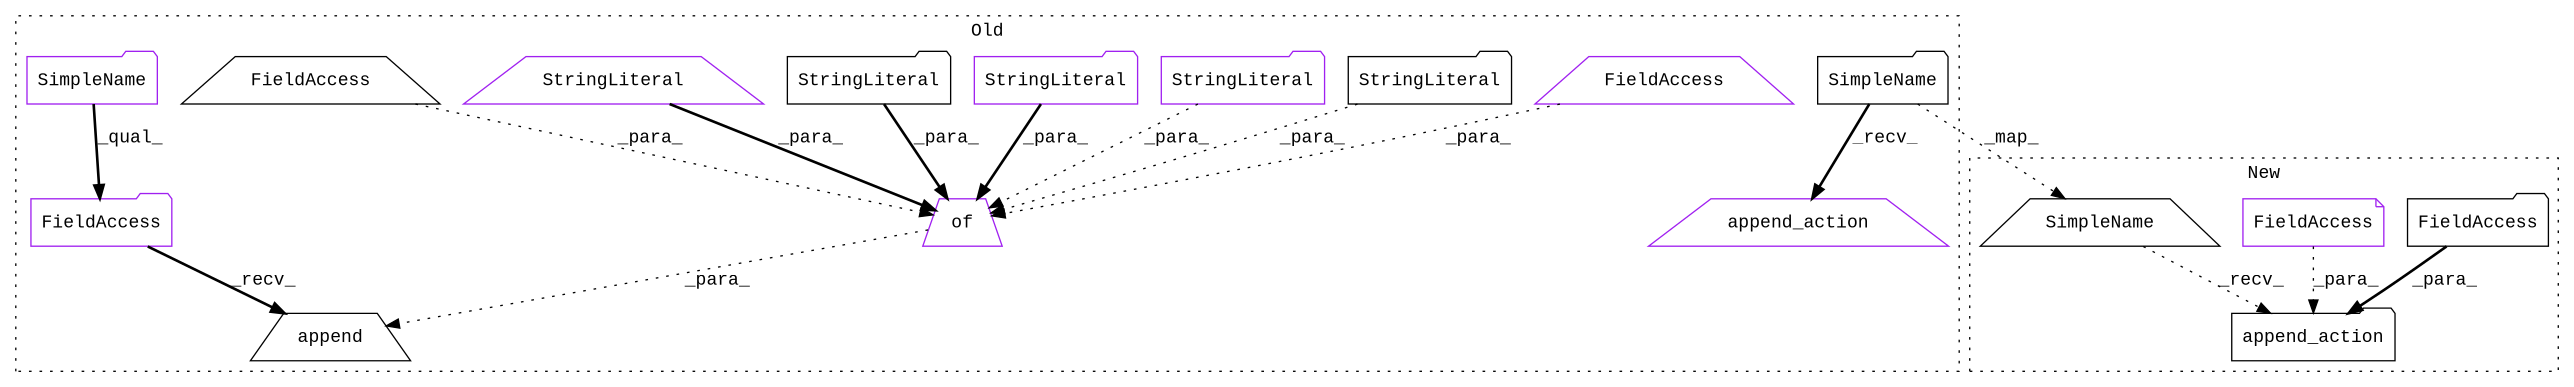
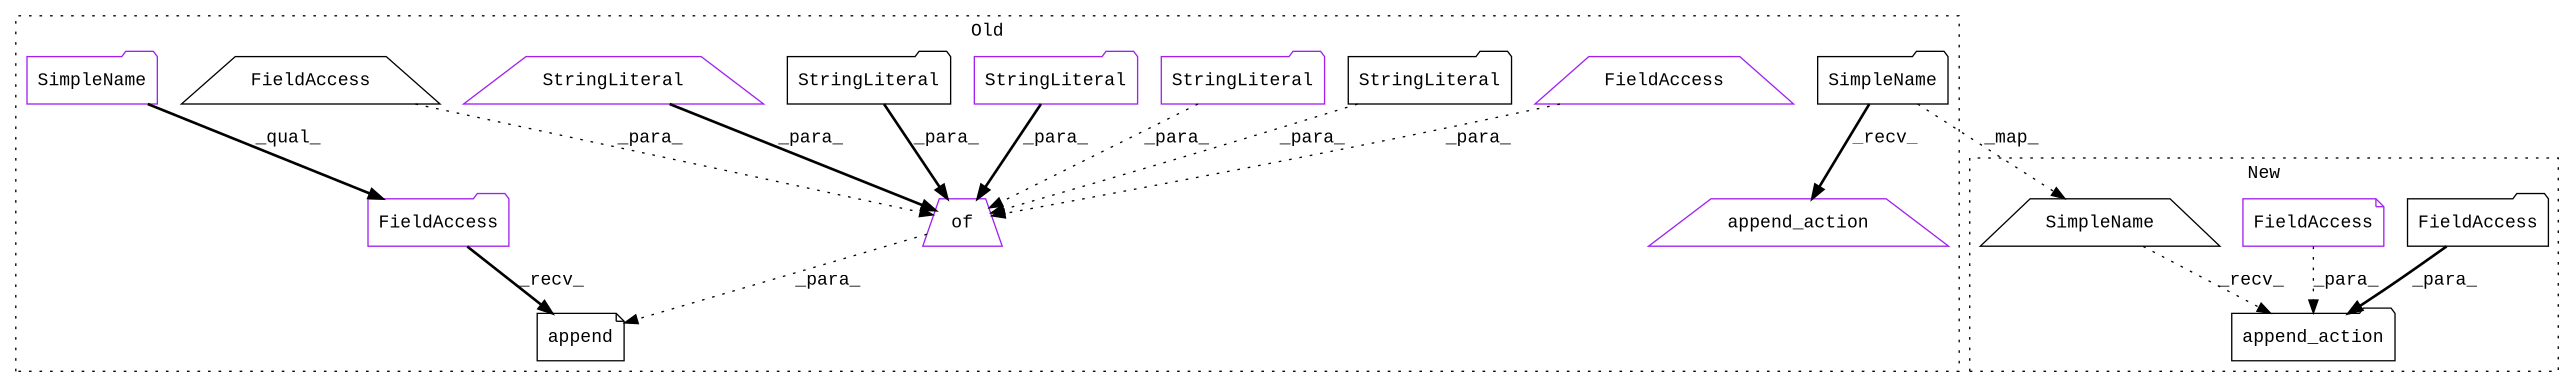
node "append": shape trapezium -> note
